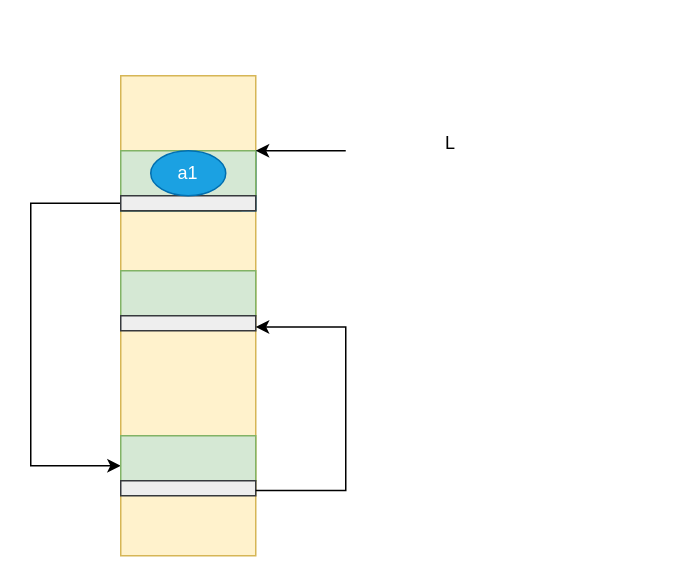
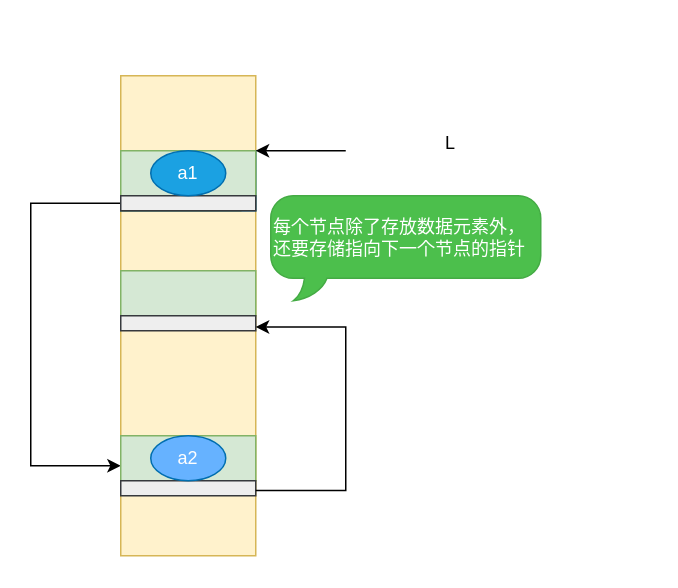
node "每个节点除了存放数据元素外，还要存储指向下一个节点的指针": added
node "a2": added
